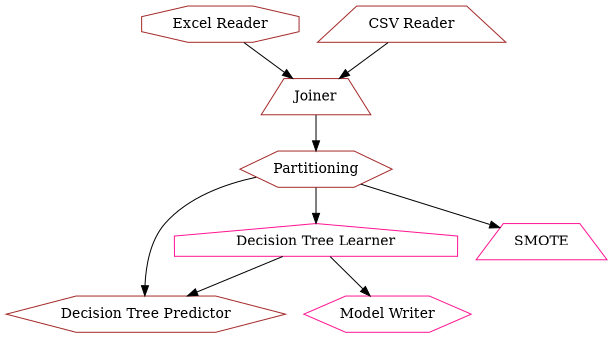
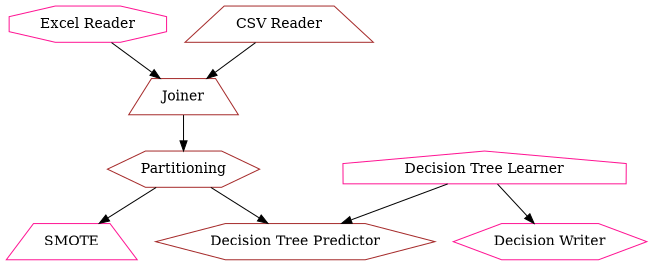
node "Excel Reader": color brown -> deeppink
edge "Partitioning" -> "Decision Tree Learner": removed
node "Model Writer": label "Model Writer" -> "Decision Writer"
